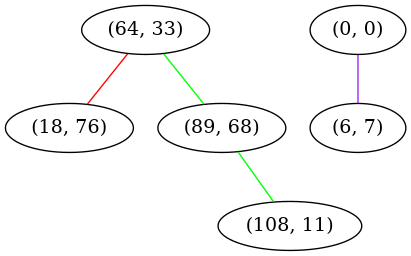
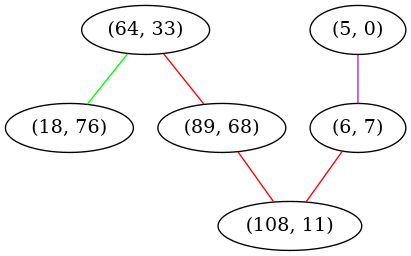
node "(0, 0)": label "(0, 0)" -> "(5, 0)"
edge "(64, 33)" -- "(18, 76)": color red -> green
edge "(64, 33)" -- "(89, 68)": color green -> red
edge "(89, 68)" -- "(108, 11)": color green -> red
edge "(6, 7)" -- "(108, 11)": added
